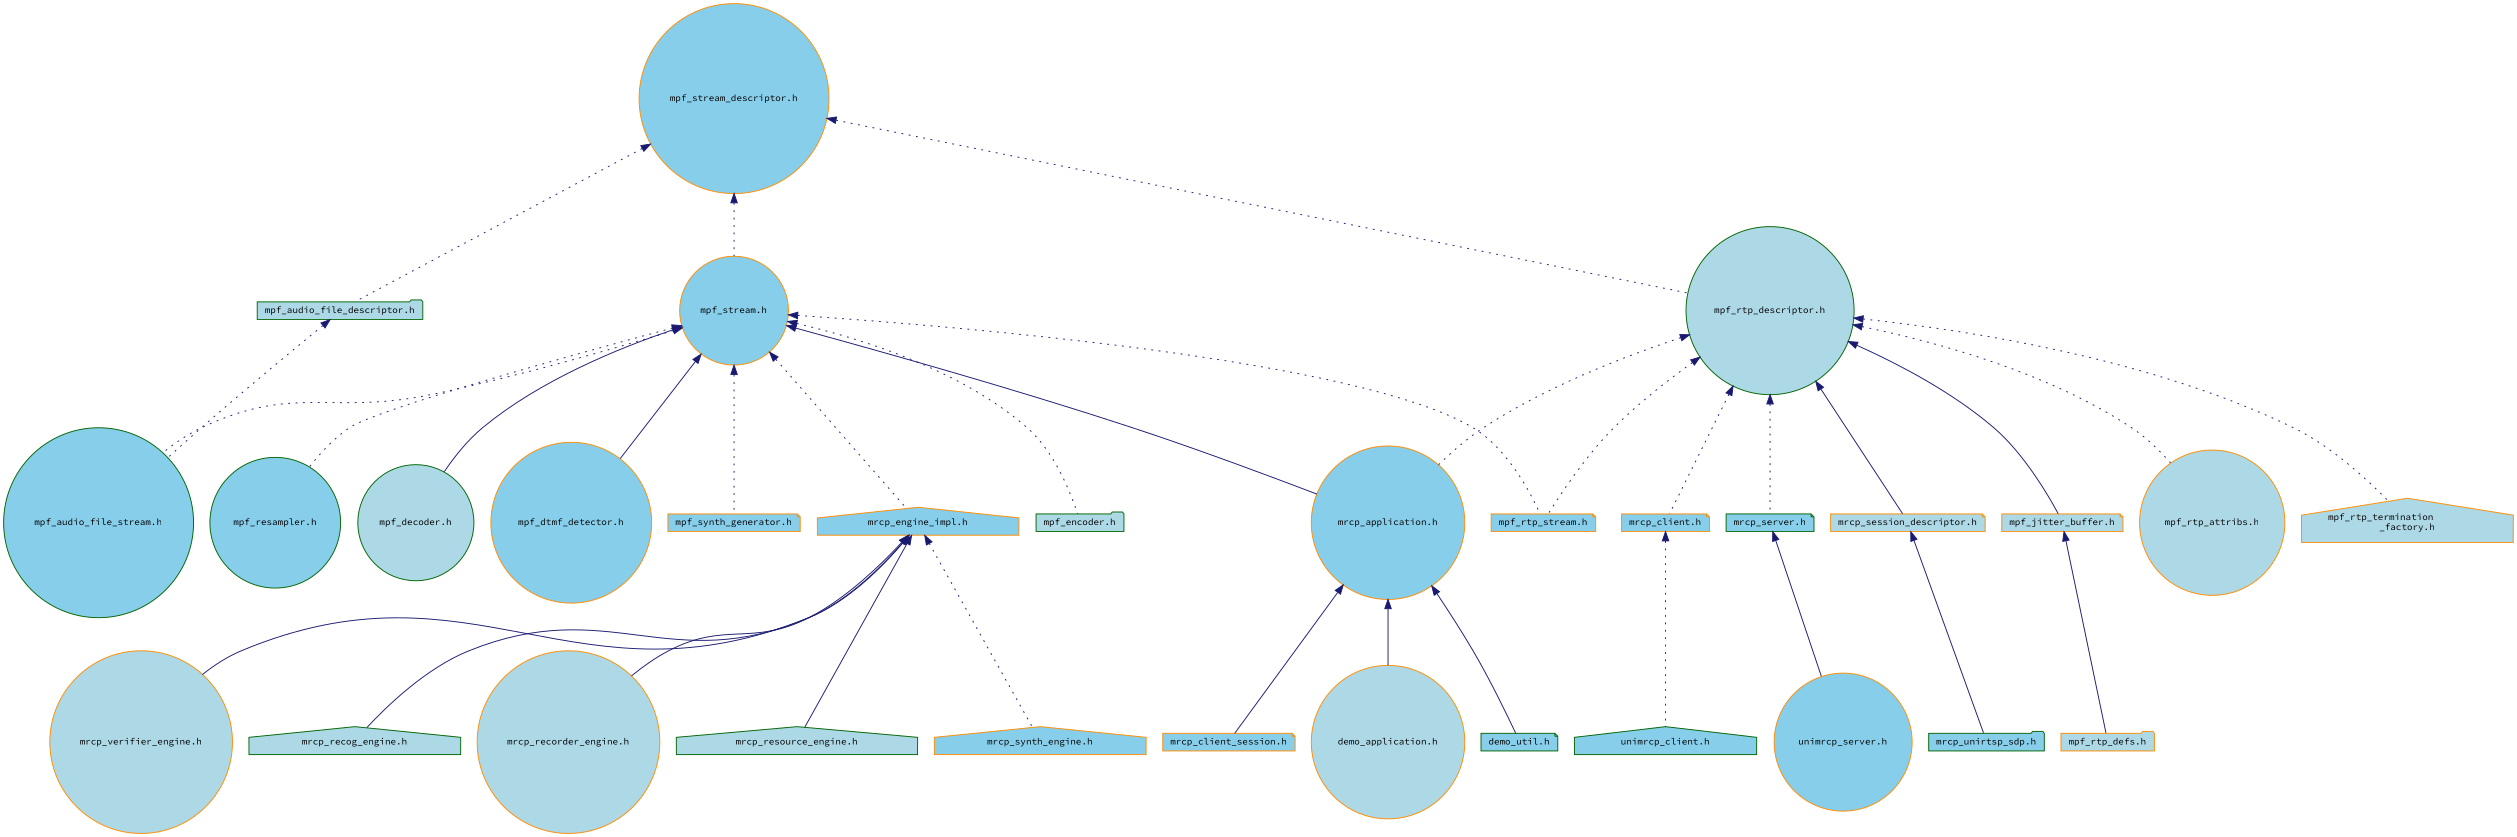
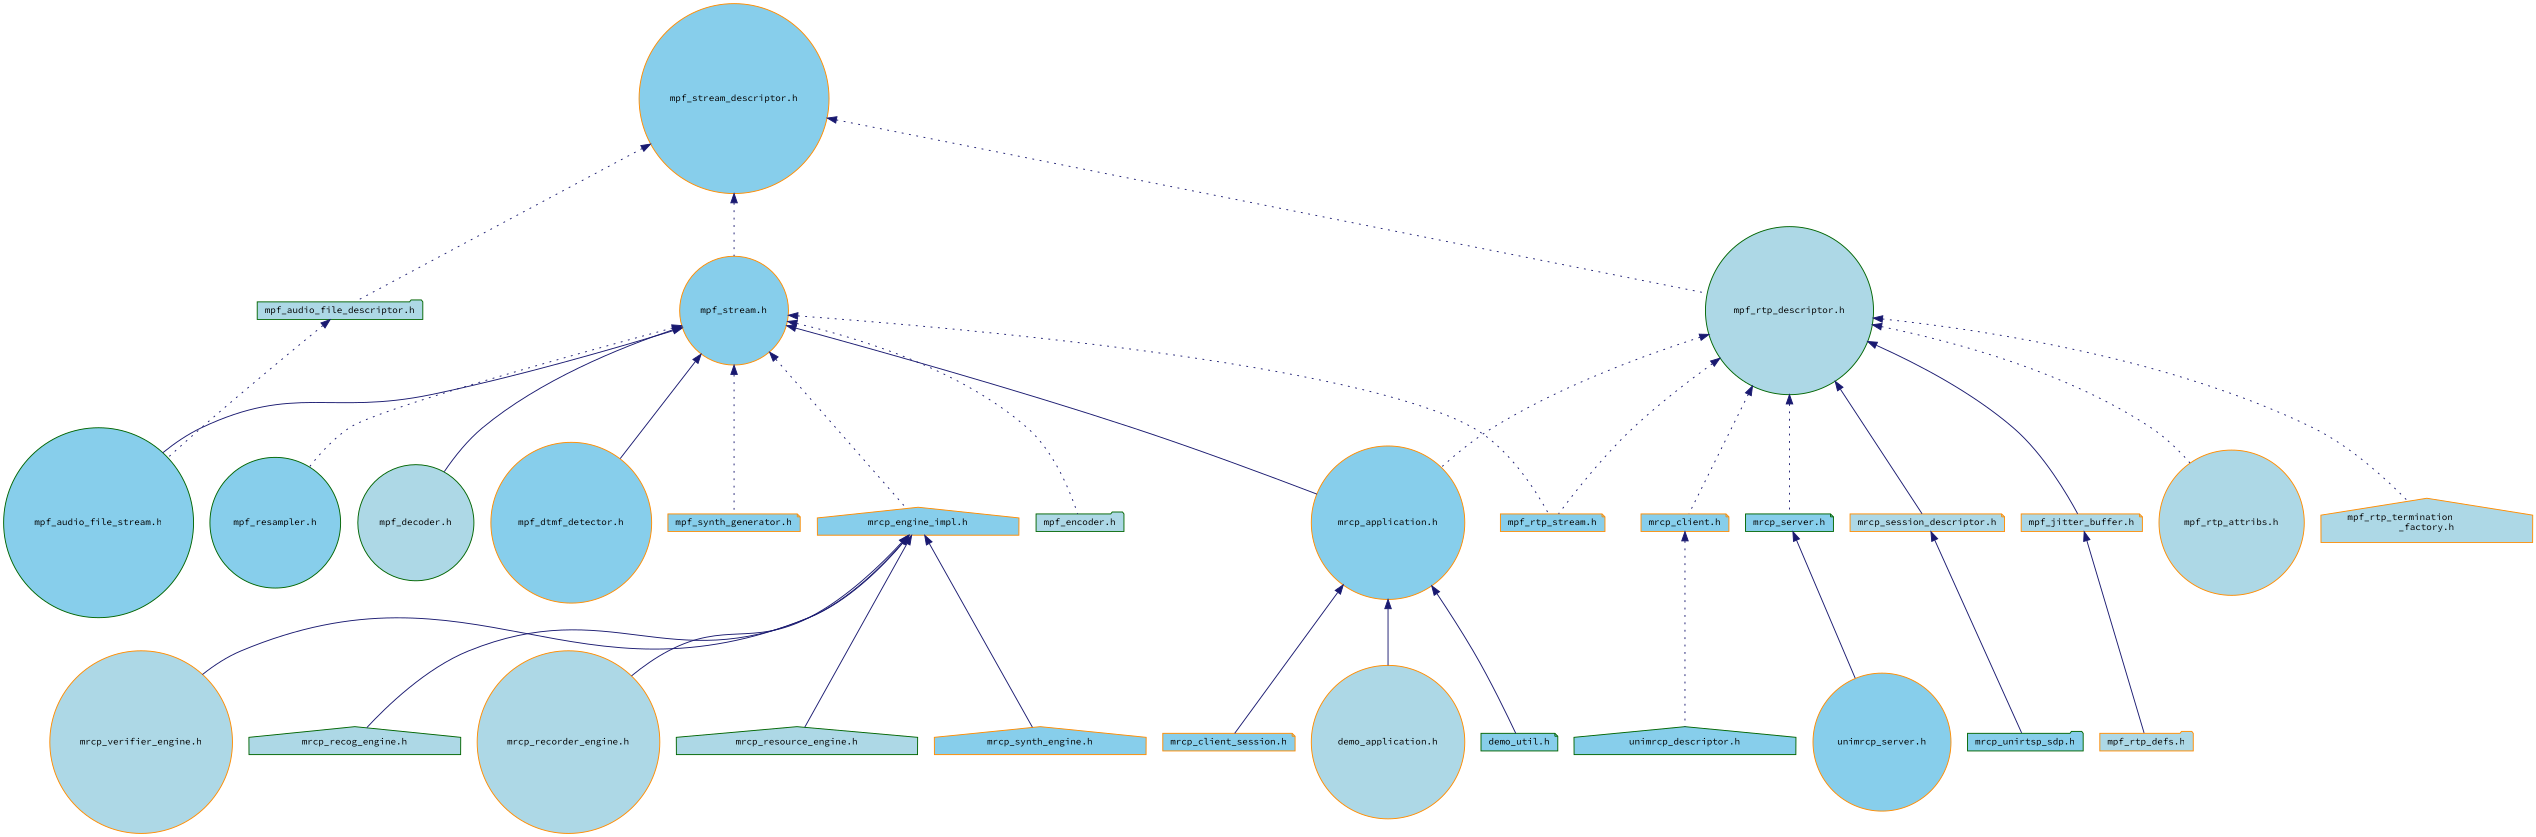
edge "mpf_audio_file_stream.h" -> "mpf_stream.h": style dotted -> solid
edge "mrcp_synth_engine.h" -> "mrcp_engine_impl.h": style dotted -> solid
node "unimrcp_client.h": label "unimrcp_client.h" -> "unimrcp_descriptor.h"
